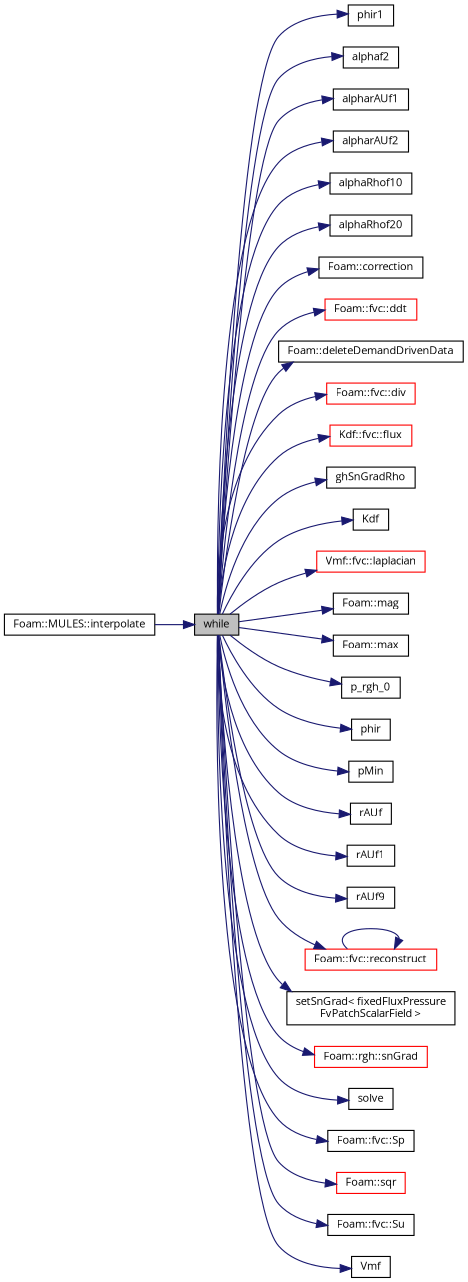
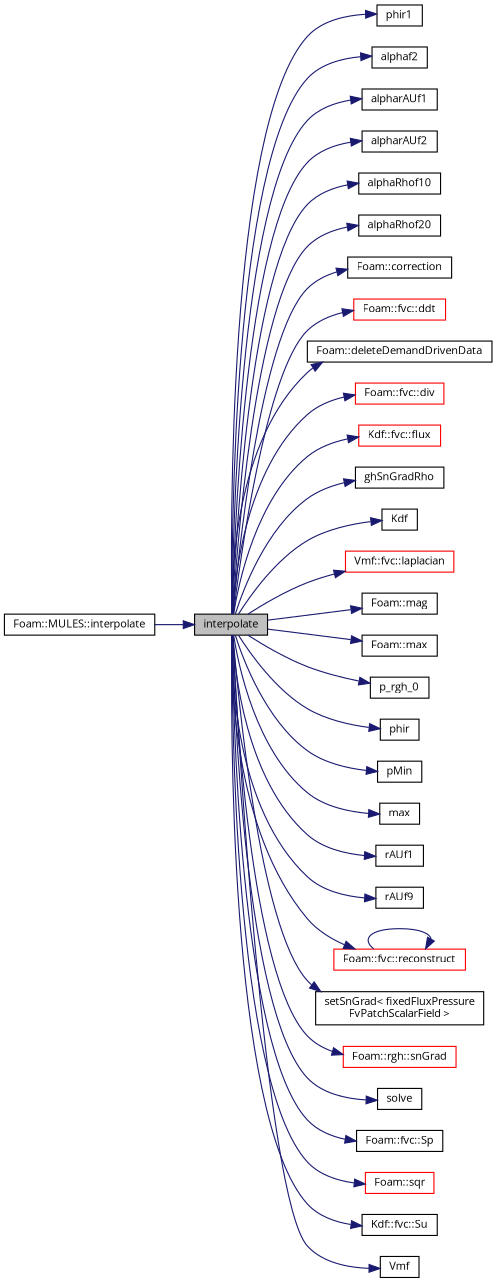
node "while": label "while" -> "interpolate"
node "rAUf": label "rAUf" -> "max"
node "Foam::fvc::Su": label "Foam::fvc::Su" -> "Kdf::fvc::Su"
